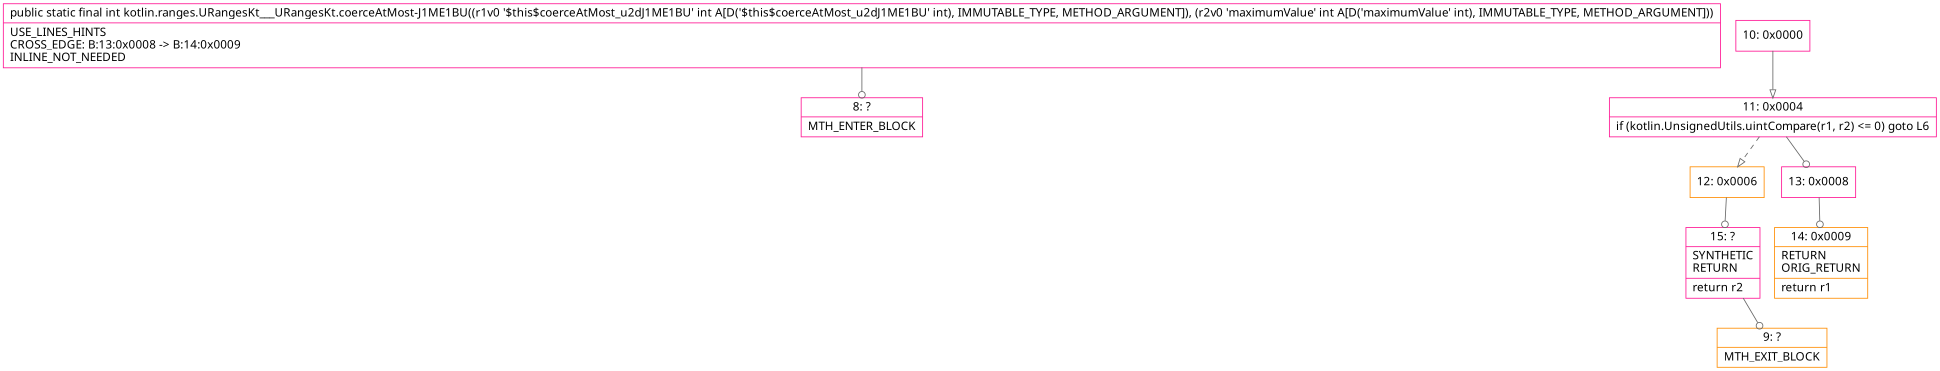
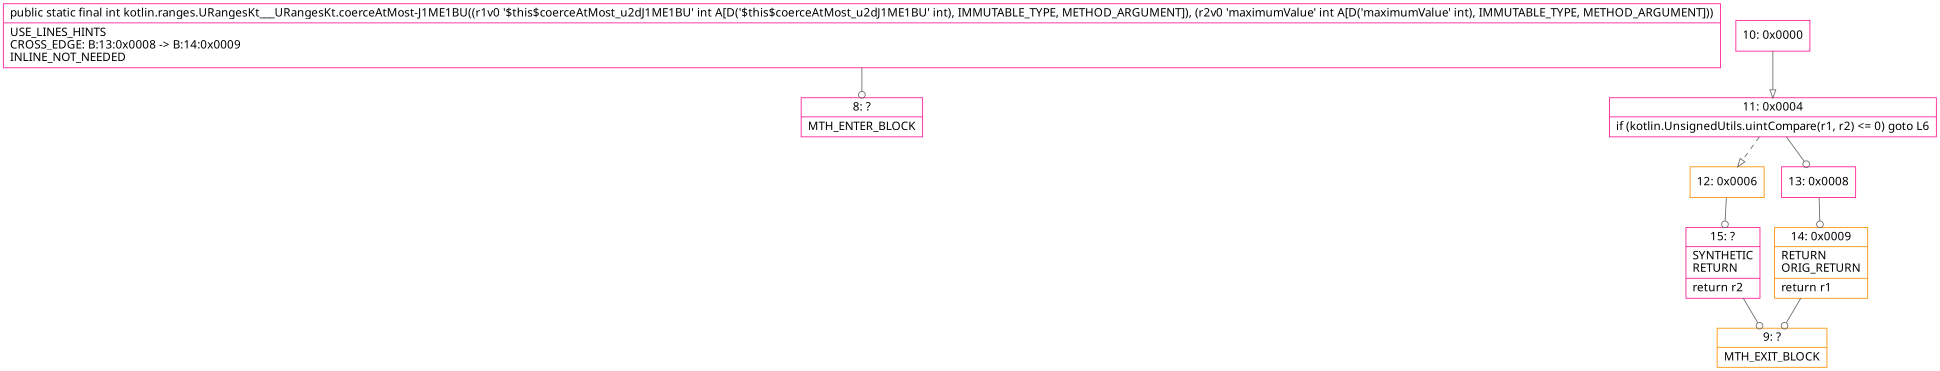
edge "14: 0x0009" -> "9: ?": added
